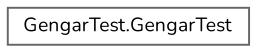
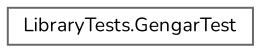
node "GengarTest.GengarTest": label "GengarTest.GengarTest" -> "LibraryTests.GengarTest"
